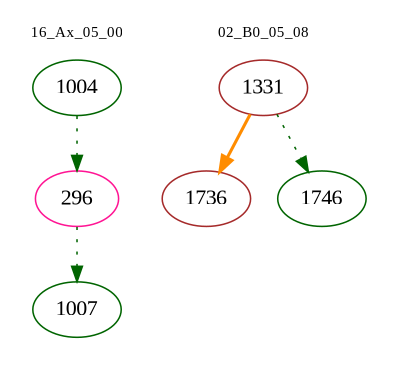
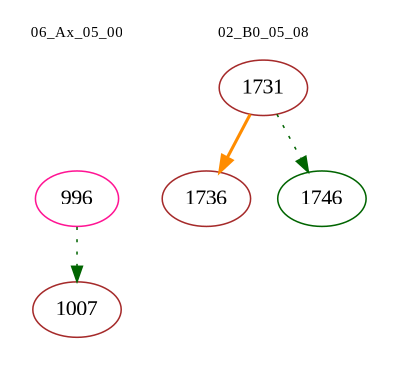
cluster "16_Ax_05_00": label "16_Ax_05_00" -> "06_Ax_05_00"
node "1004": removed
node "1331": label "1331" -> "1731"
node "296": label "296" -> "996"
node "1007": color darkgreen -> brown
